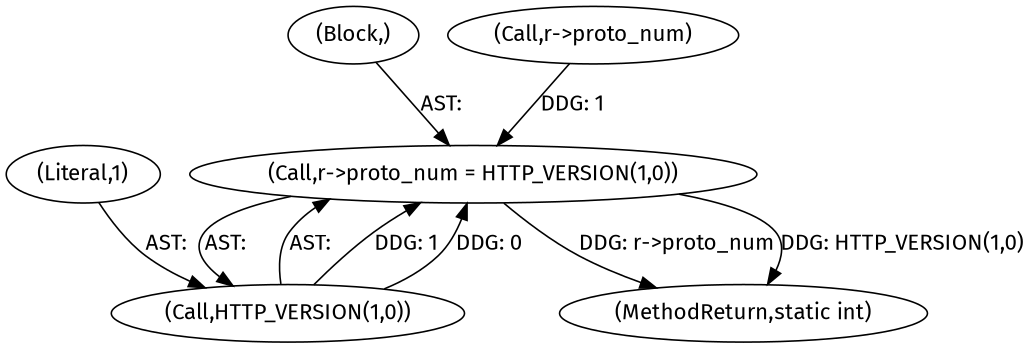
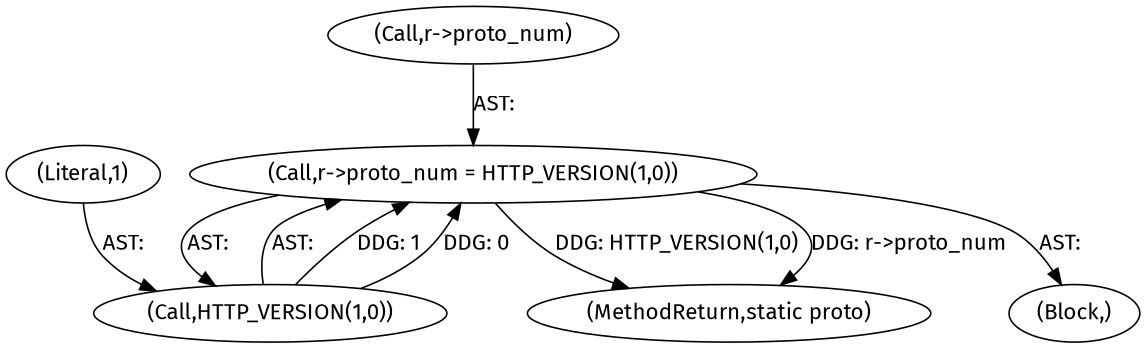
edge "(Block,)" -> "(Call,r->proto_num = HTTP_VERSION(1,0))": reversed
edge "(Call,r->proto_num)" -> "(Call,r->proto_num = HTTP_VERSION(1,0))": label "DDG: 1" -> "AST: "
node "(MethodReturn,static int)": label "(MethodReturn,static int)" -> "(MethodReturn,static proto)"
